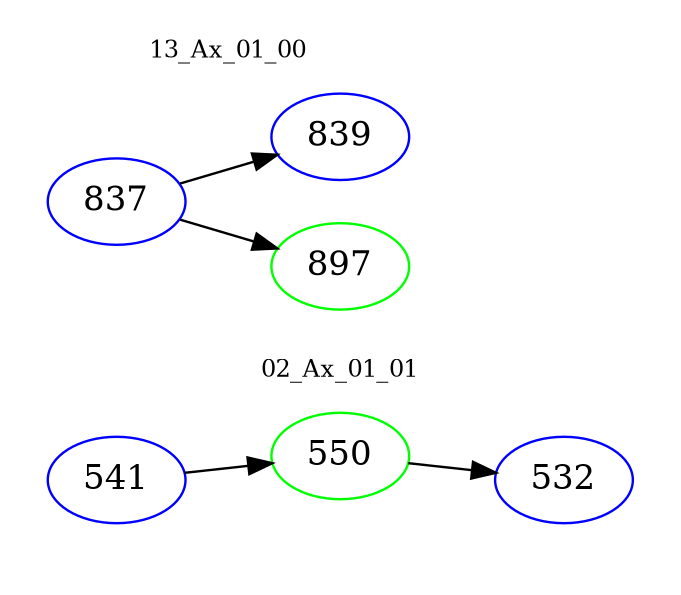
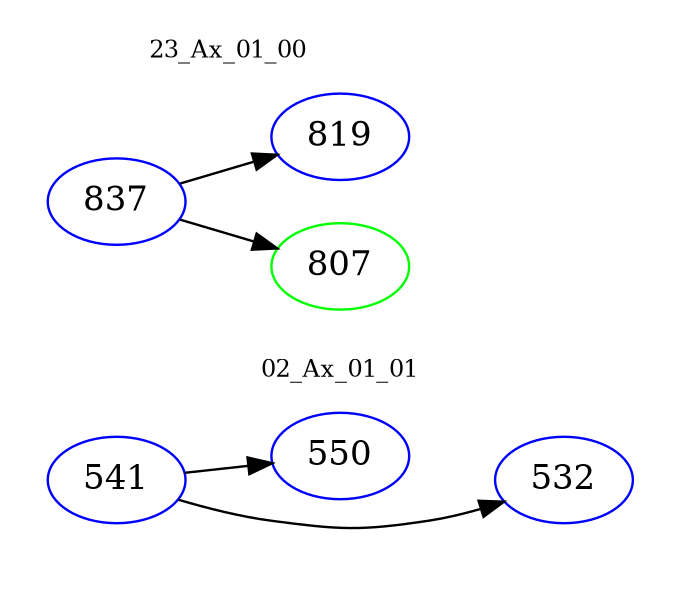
cluster "13_Ax_01_00": label "13_Ax_01_00" -> "23_Ax_01_00"
node "839": label "839" -> "819"
node "897": label "897" -> "807"
node "550": color green -> blue
edge "550" -> "532": now "541" -> "532"
